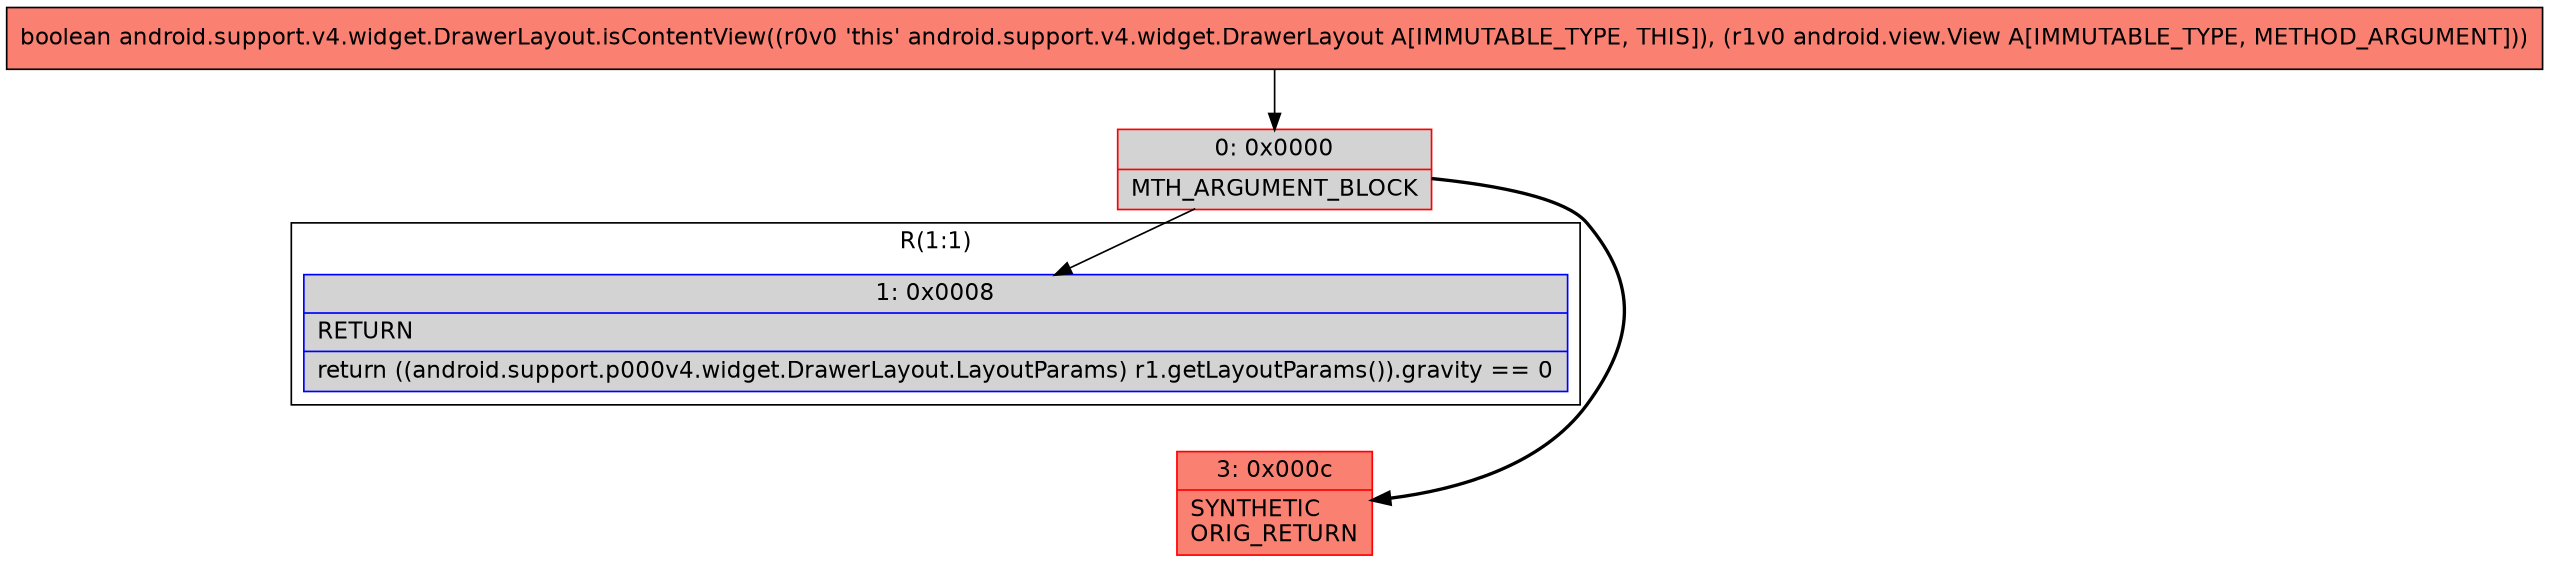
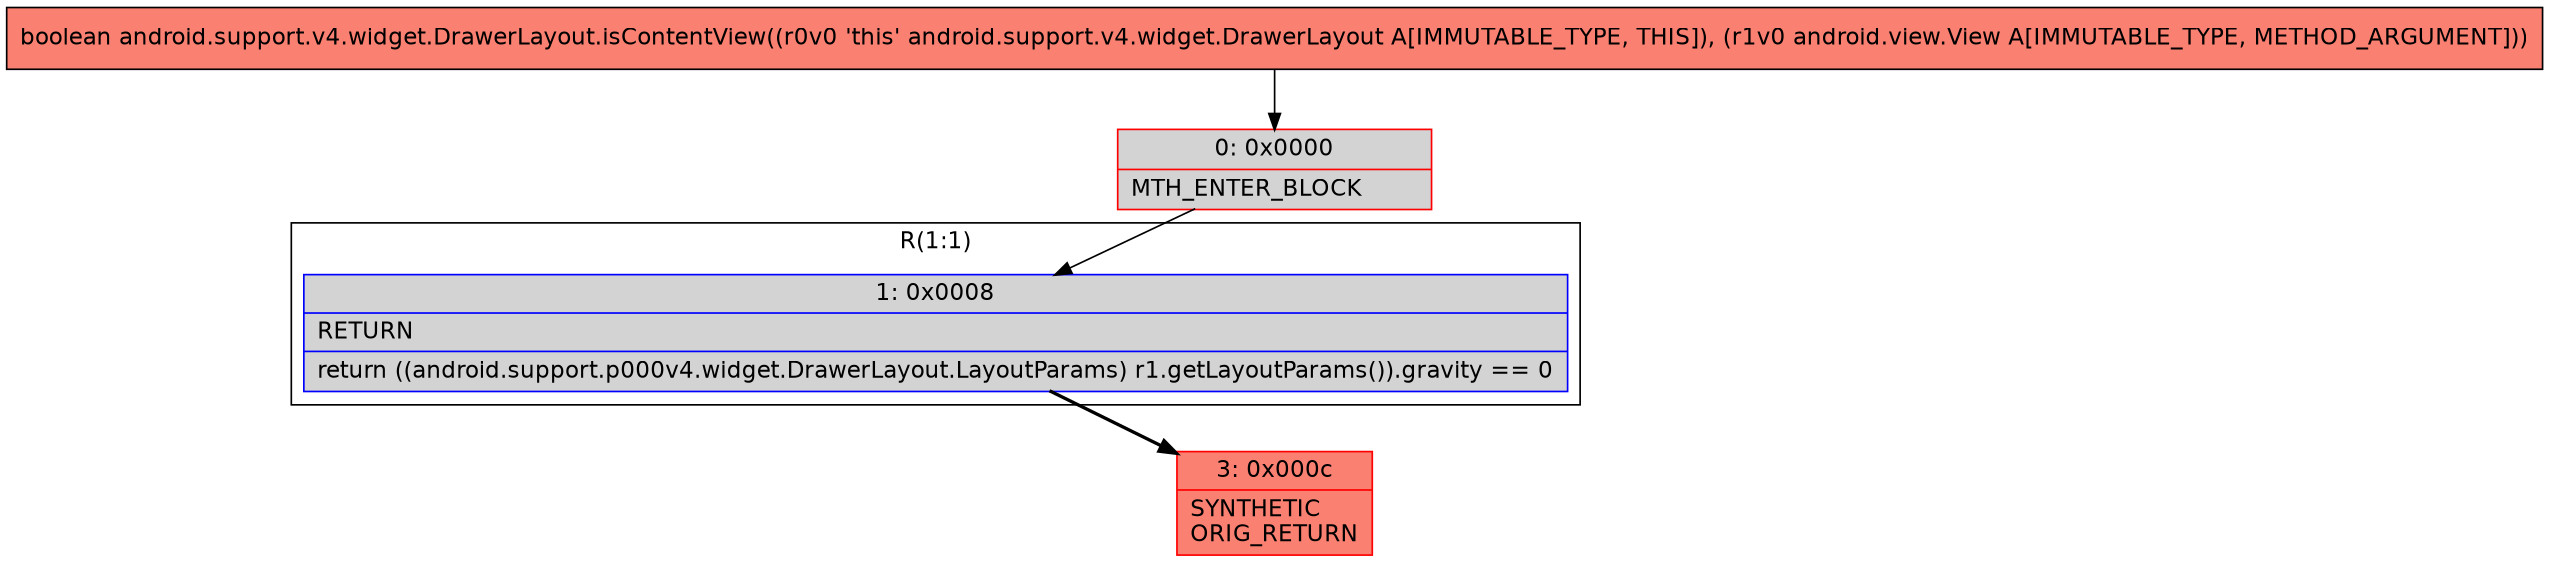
node "0: 0x0000": text "MTH_ARGUMENT_BLOCK" -> "MTH_ENTER_BLOCK"
edge "0: 0x0000" -> "3: 0x000c": now "1: 0x0008" -> "3: 0x000c"
